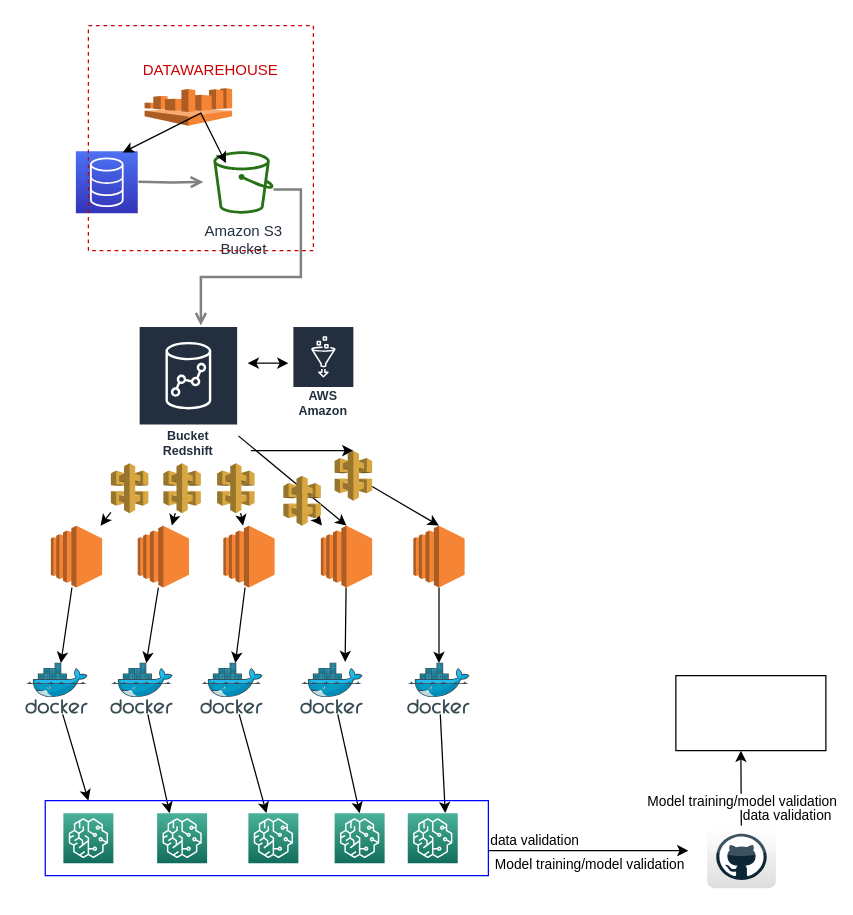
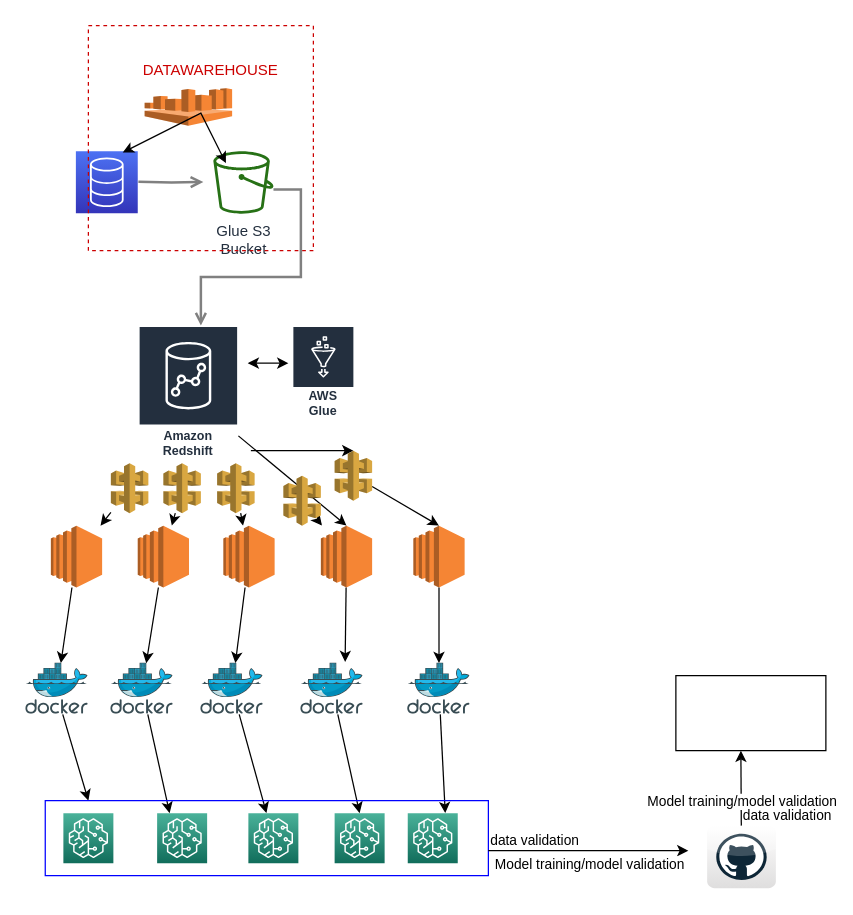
node "Amazon S3 Bucket": label "Amazon S3 Bucket" -> "Glue S3 Bucket"
node "AWS Amazon": label "AWS Amazon" -> "AWS Glue"
node "Bucket Redshift": label "Bucket Redshift" -> "Amazon Redshift"
